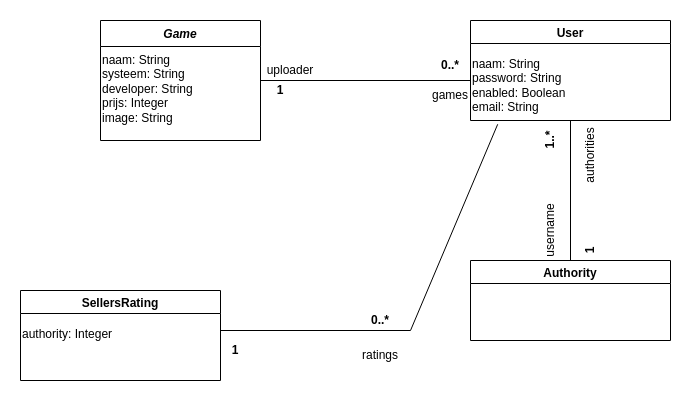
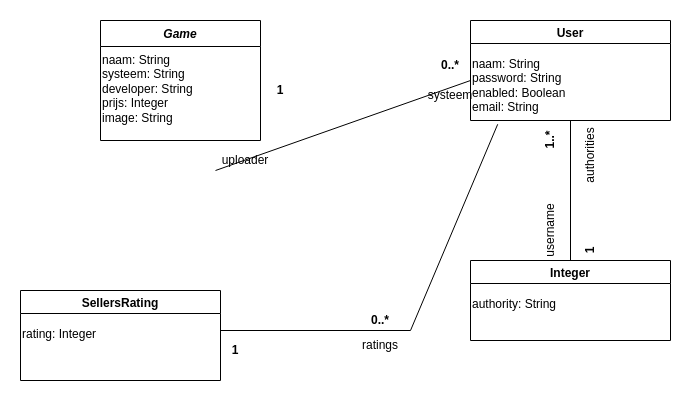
node "uploader": moved (291, 71) -> (246, 161)
node "games": label "games" -> "systeem"
node "Authority": label "Authority" -> "Integer"
node "authority: String": added
node "authority: Integer": label "authority: Integer" -> "rating: Integer"
node "ratings": moved (381, 356) -> (381, 346)
